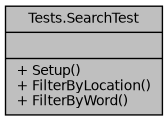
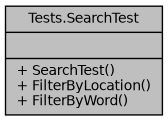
node "Tests.SearchTest": text "+ Setup()" -> "+ SearchTest()"
